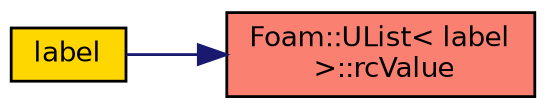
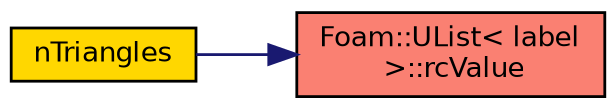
node "label": label "label" -> "nTriangles"
